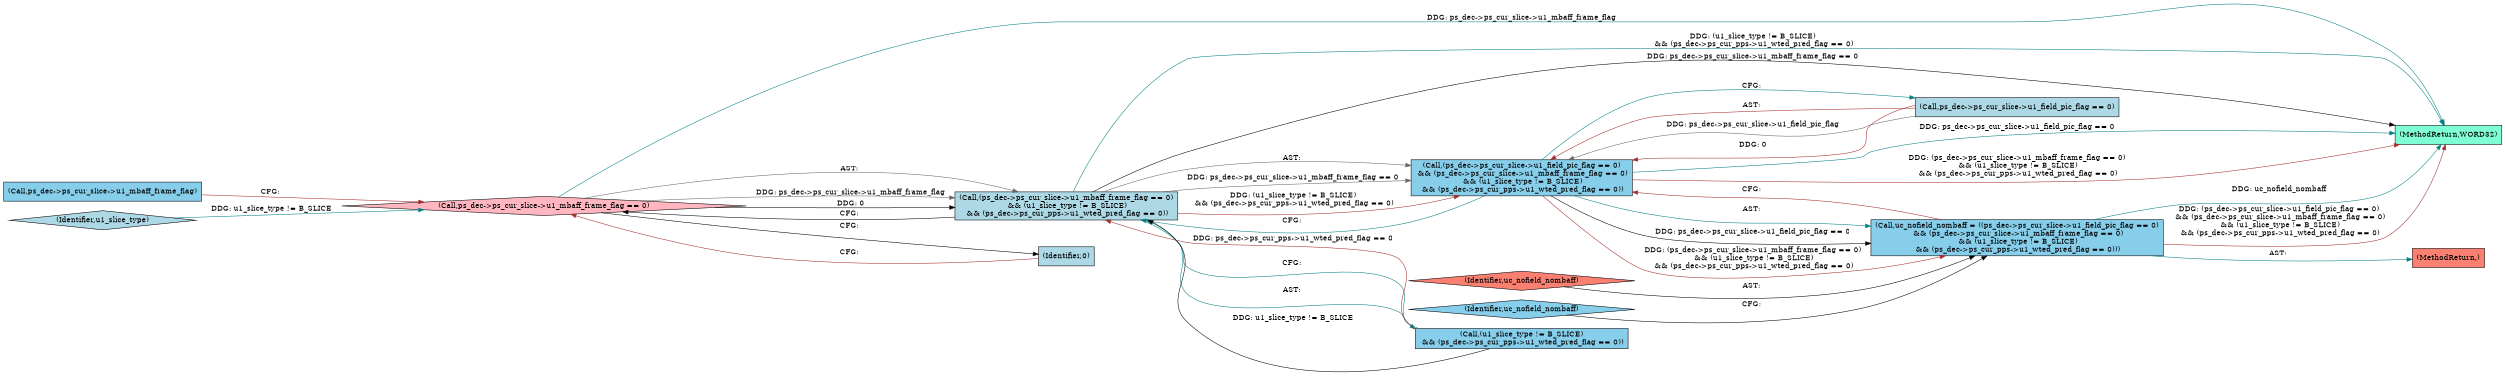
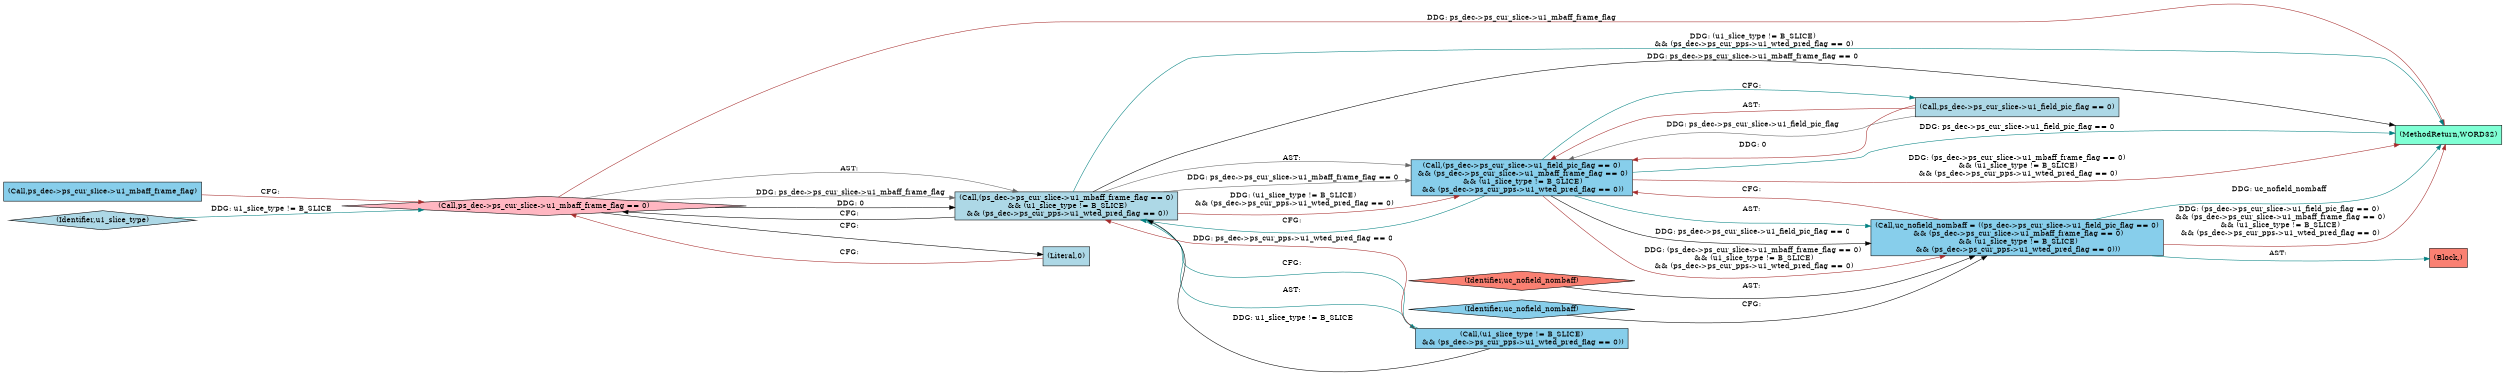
edge "(Call,ps_dec->ps_cur_slice->u1_mbaff_frame_flag == 0)" -> "(MethodReturn,WORD32)": color teal -> brown
node "(Identifier,0)": label "(Identifier,0)" -> "(Literal,0)"
node "(MethodReturn,)": label "(MethodReturn,)" -> "(Block,)"
